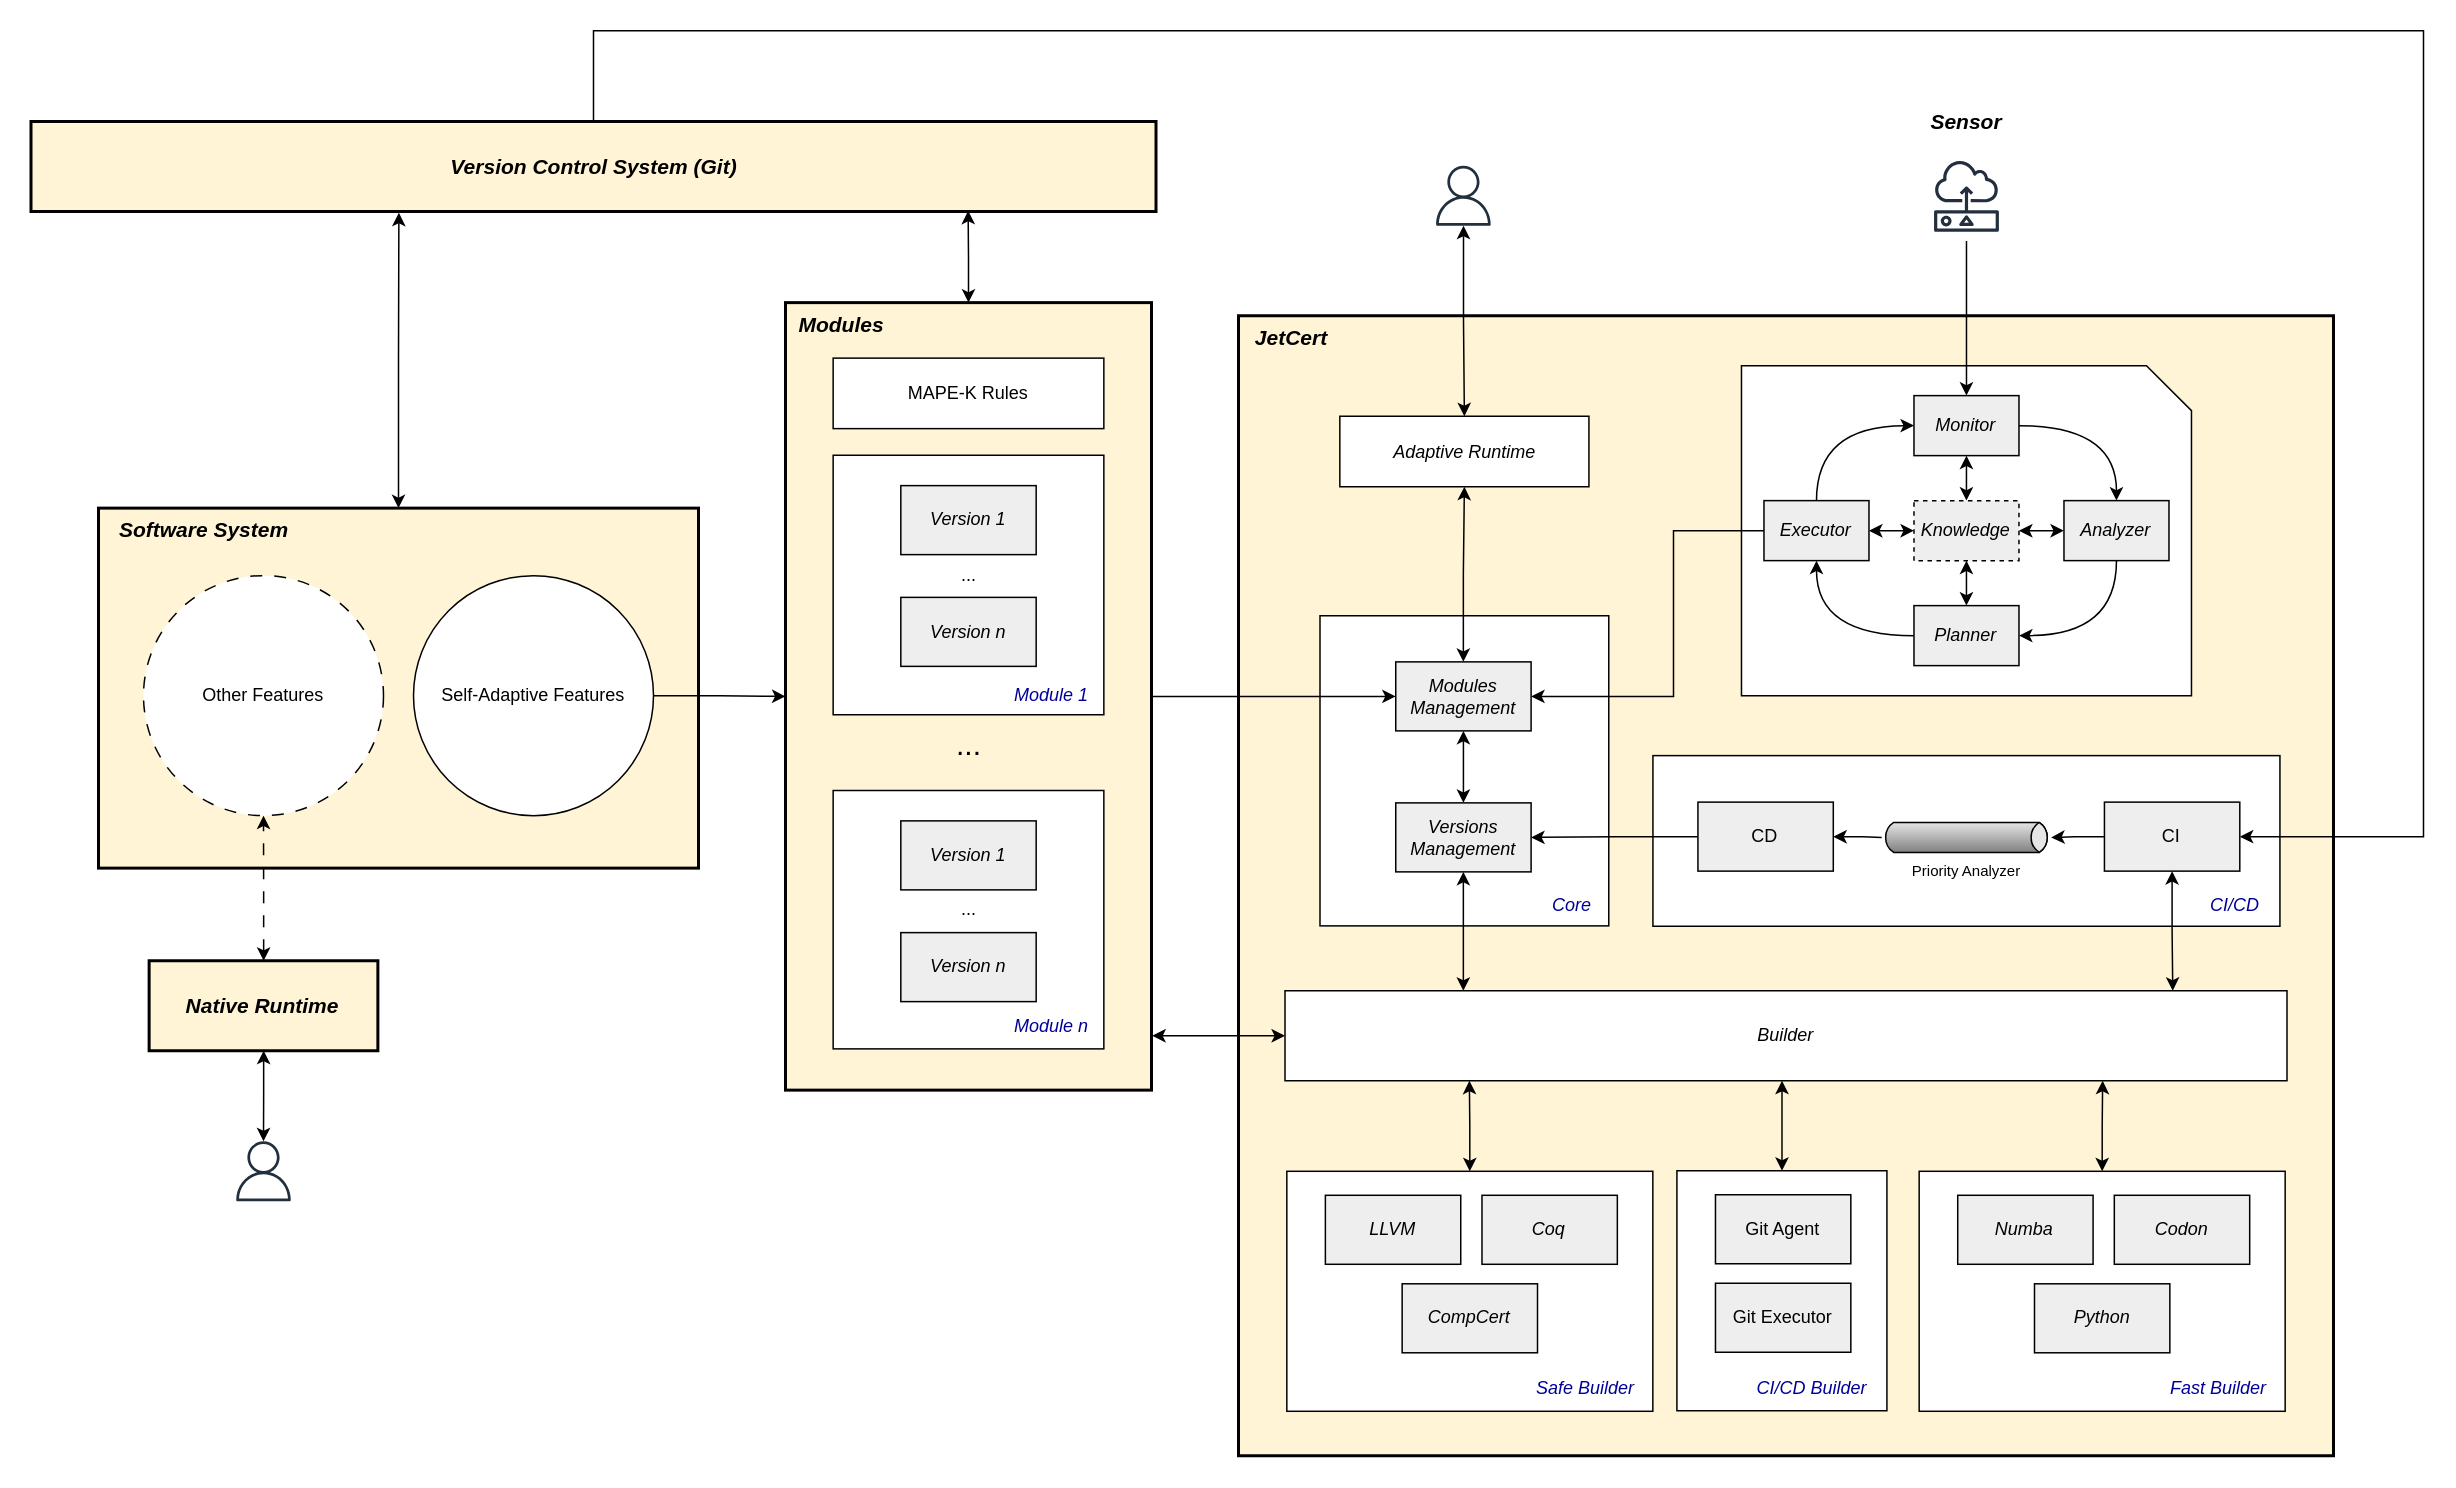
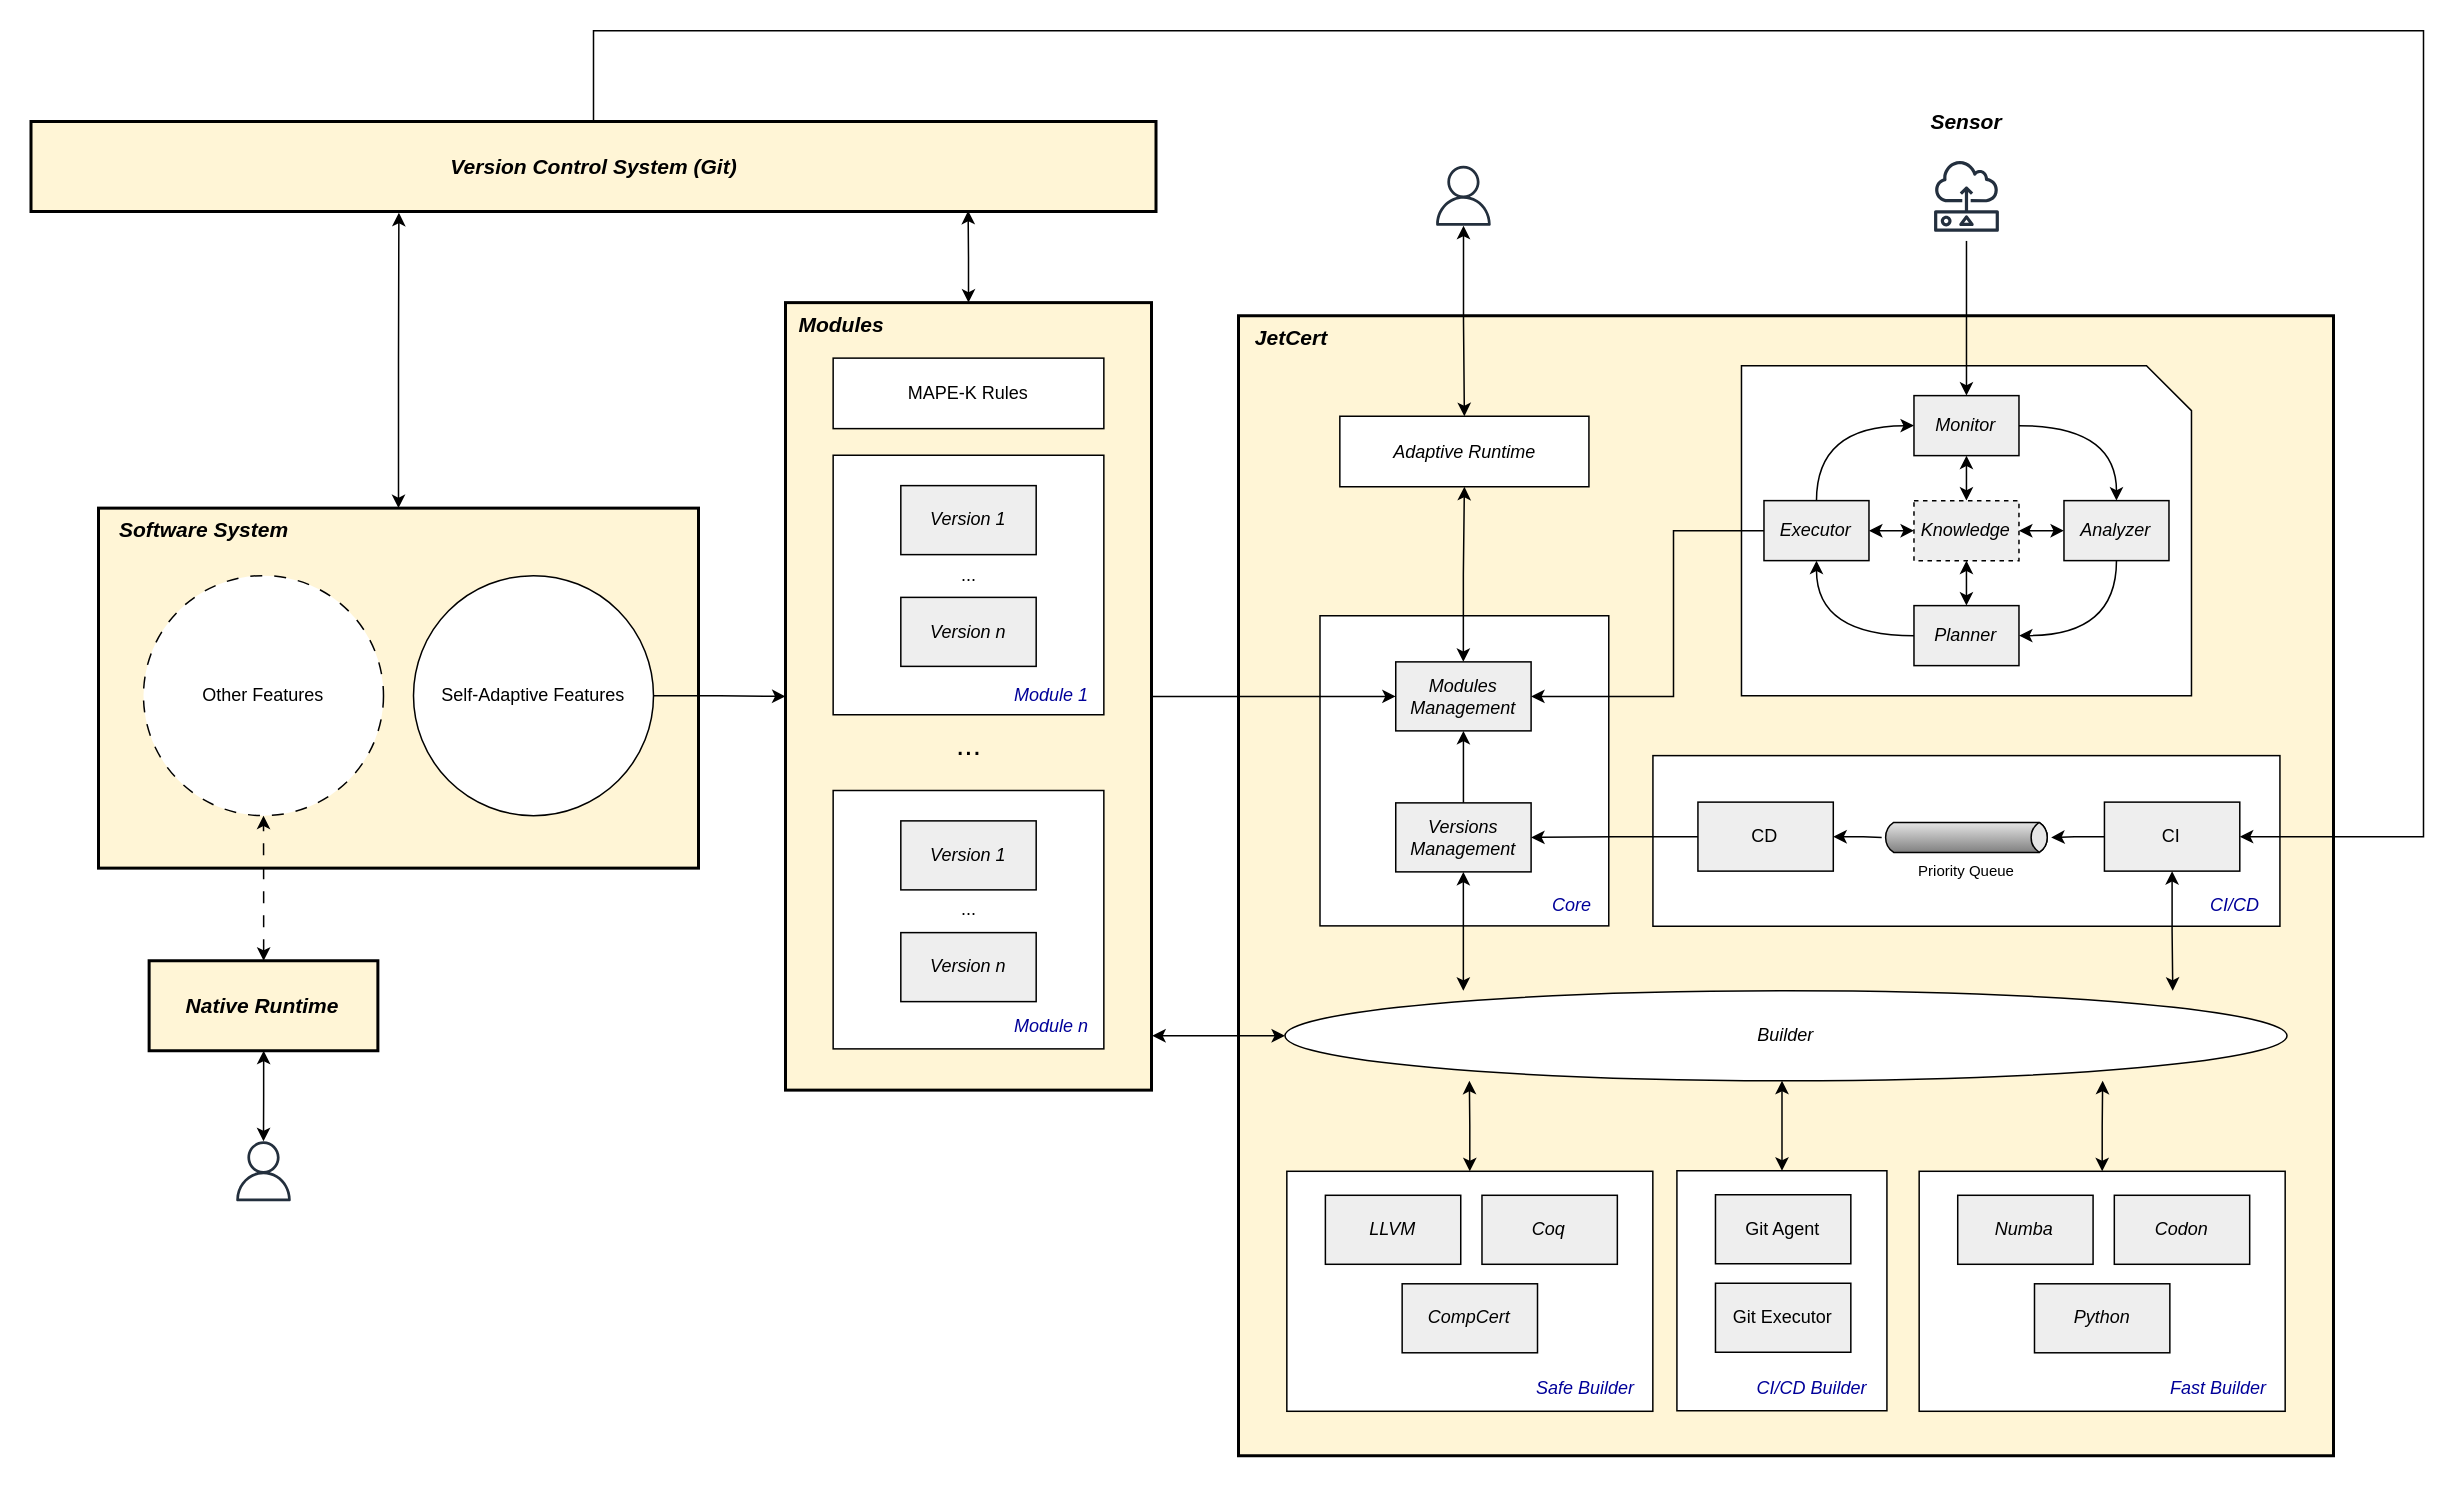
edge "Modules Management" -- "Versions Management": arrowhead classic -> none
node "Priority Analyzer": label "Priority Analyzer" -> "Priority Queue"
node "Builder": shape rectangle -> ellipse
